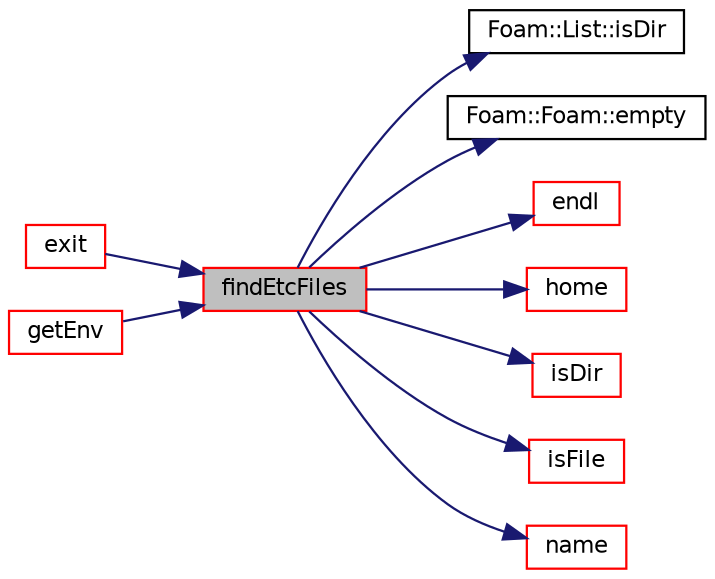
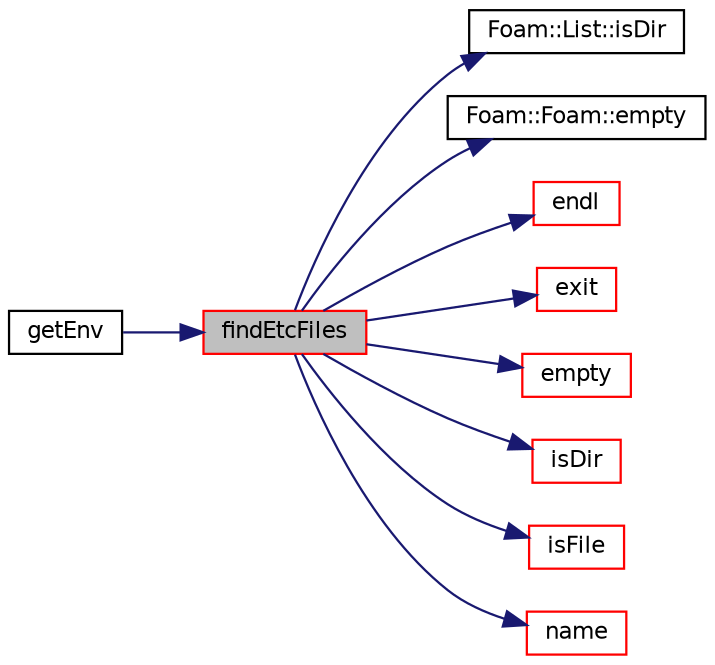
edge "exit" -> "findEtcFiles": reversed
node "home": label "home" -> "empty"
node "getEnv": color red -> black
